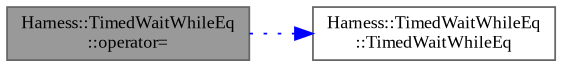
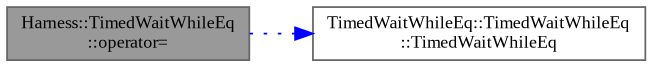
node "Harness::TimedWaitWhileEq ::TimedWaitWhileEq": label "Harness::TimedWaitWhileEq ::TimedWaitWhileEq" -> "TimedWaitWhileEq::TimedWaitWhileEq ::TimedWaitWhileEq"
